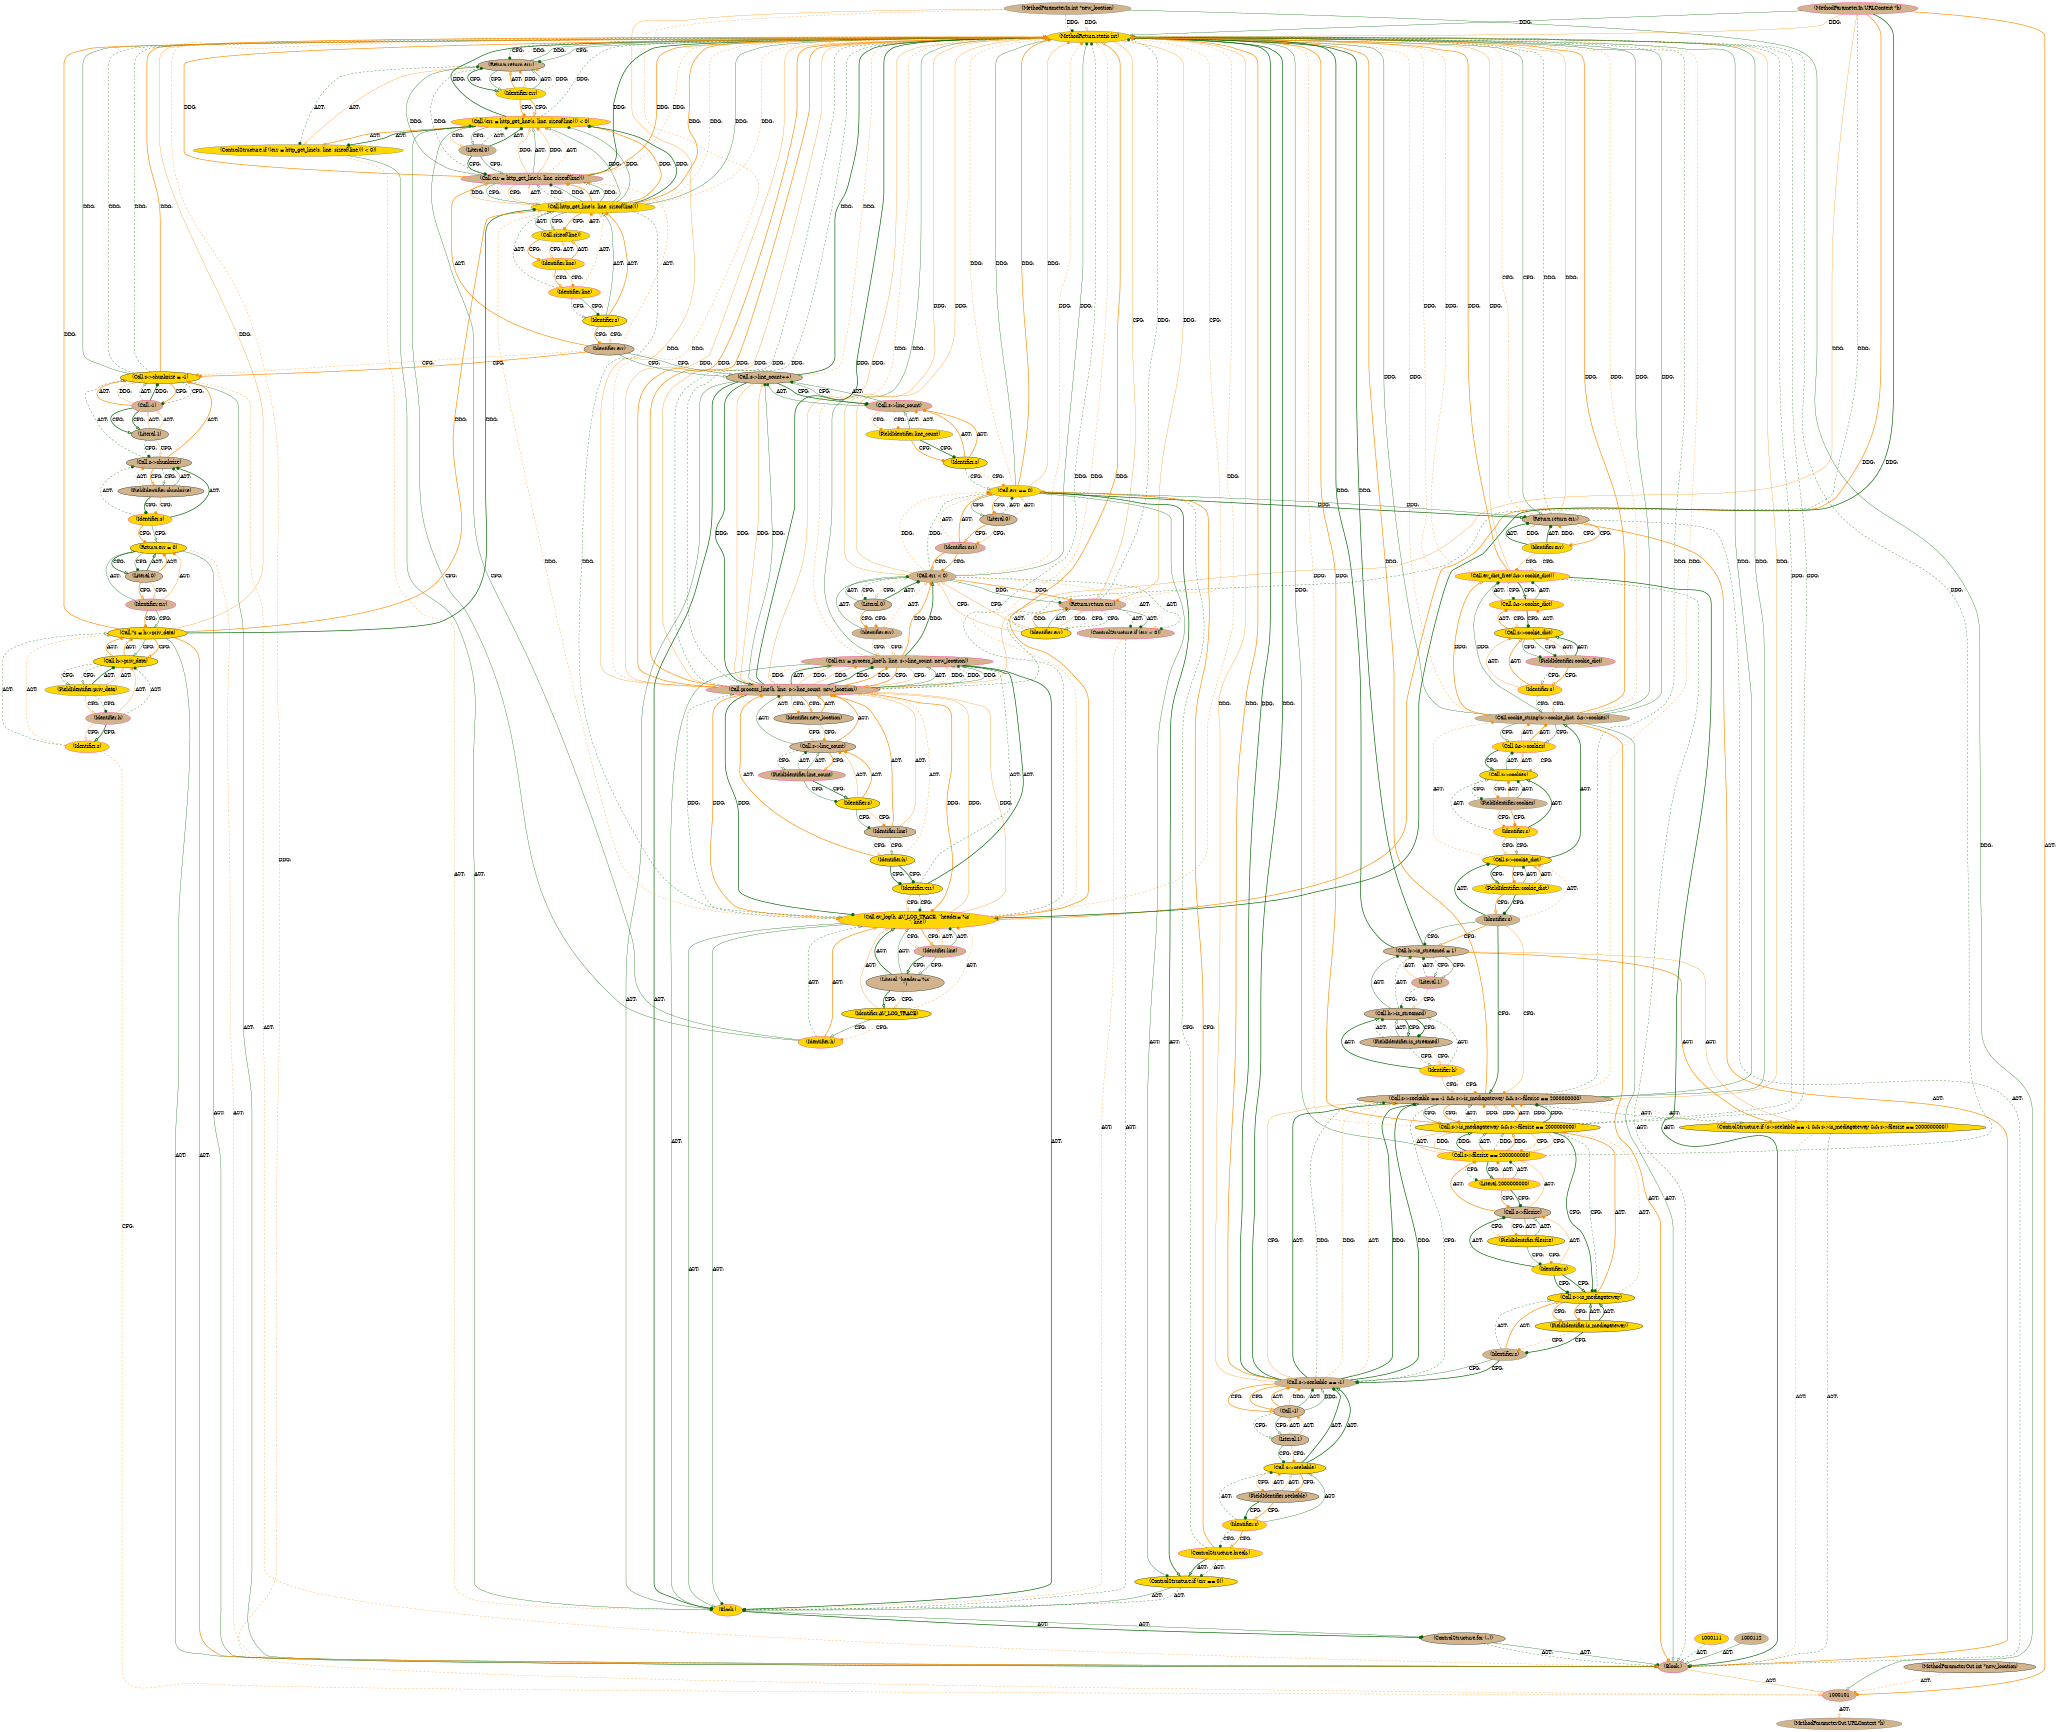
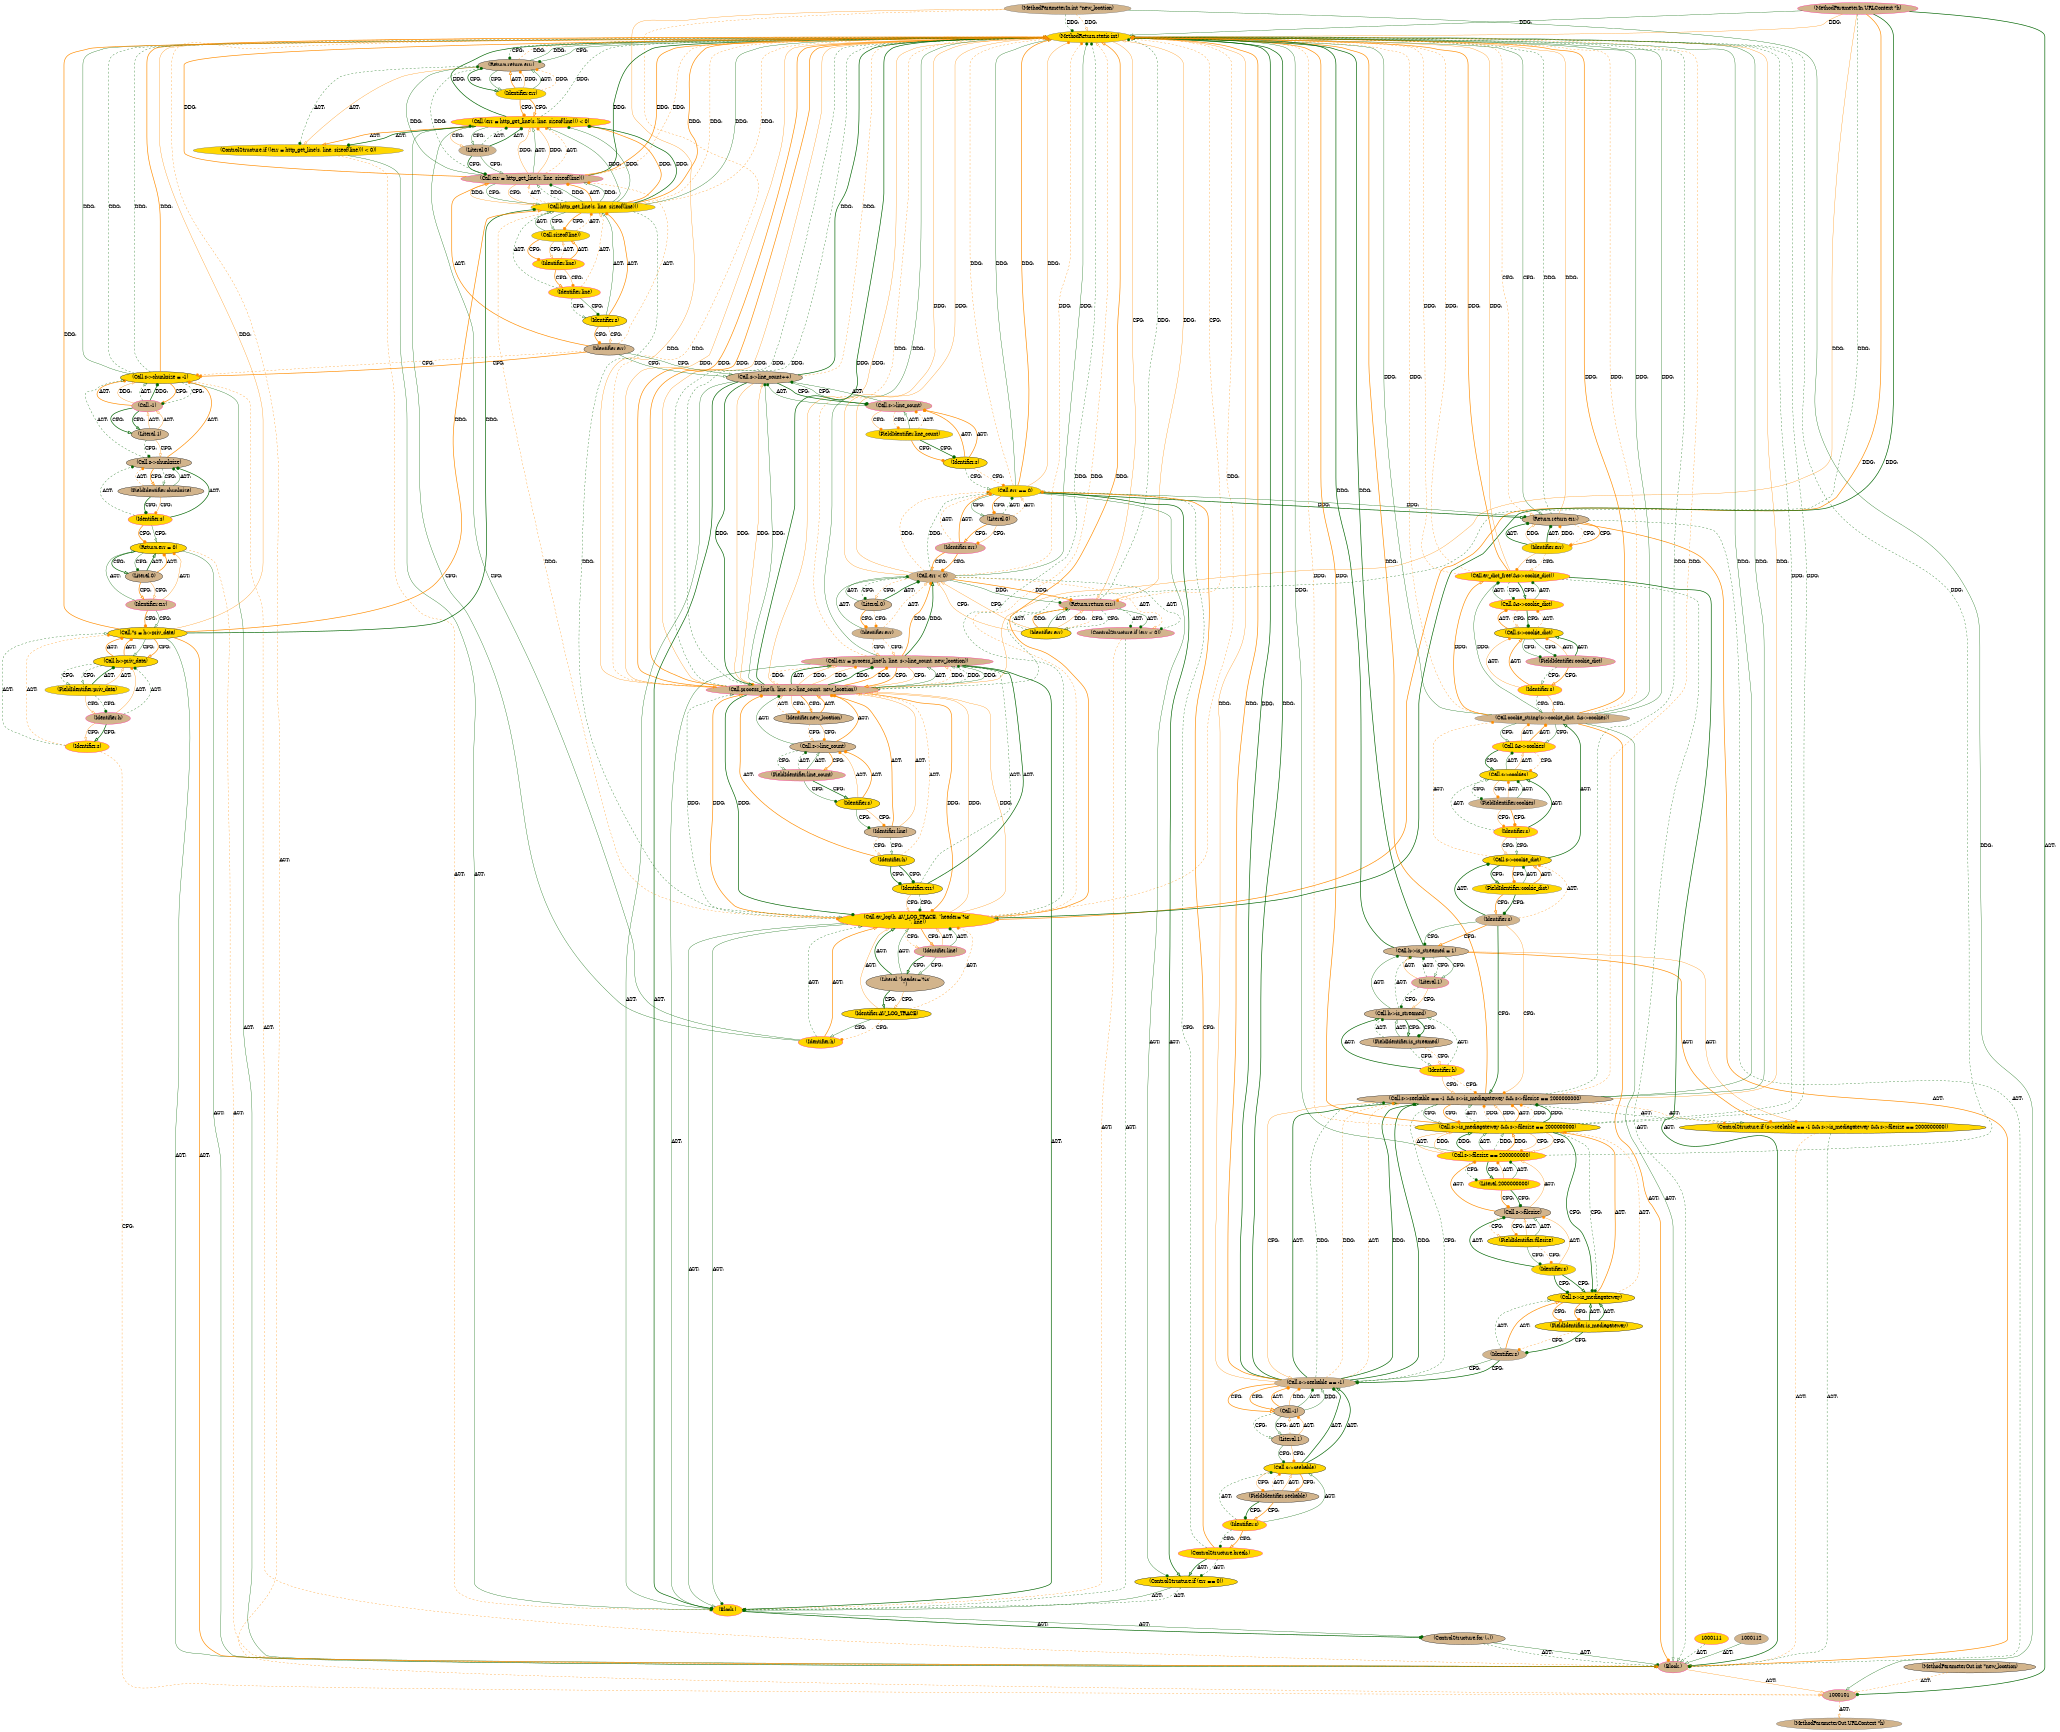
edge "(MethodReturn,static int)" -> "1000101": label "DDG: " -> "AST: "
edge "(MethodParameterIn,URLContext *h)" -> "1000101": color darkorange -> darkgreen
edge "(MethodParameterOut,int *new_location)" -> "1000101": arrowhead dot -> onormal
